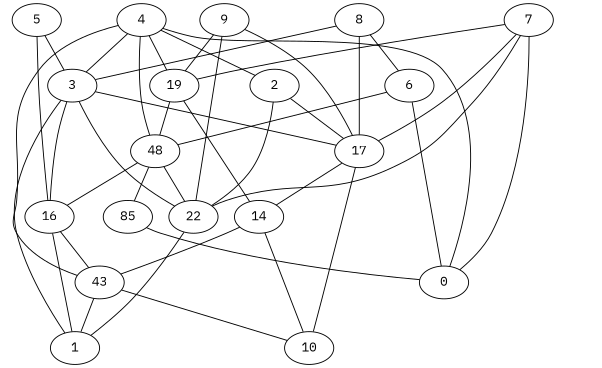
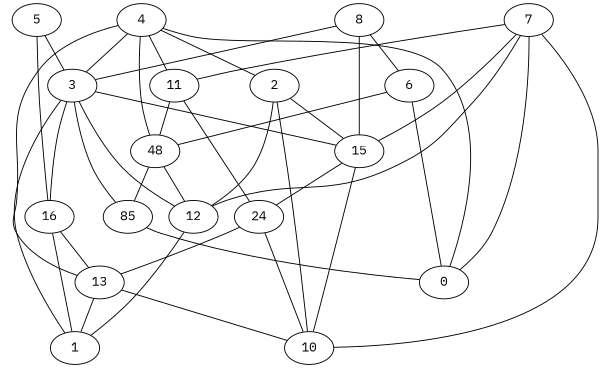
node "9": removed
node "19": label "19" -> "11"
node "17": label "17" -> "15"
edge "3" -- "85": added
edge "48" -- "16": removed
edge "2" -- "10": added
node "22": label "22" -> "12"
node "14": label "14" -> "24"
edge "7" -- "10": added
node "43": label "43" -> "13"
